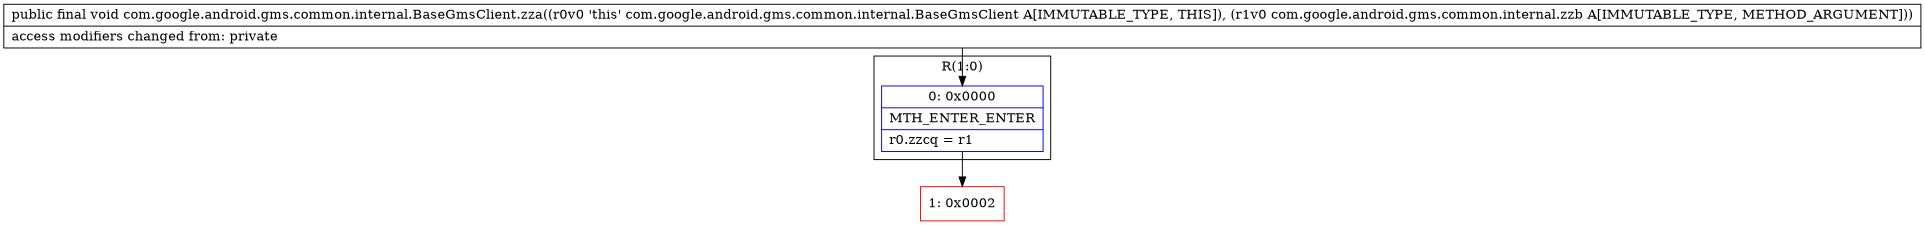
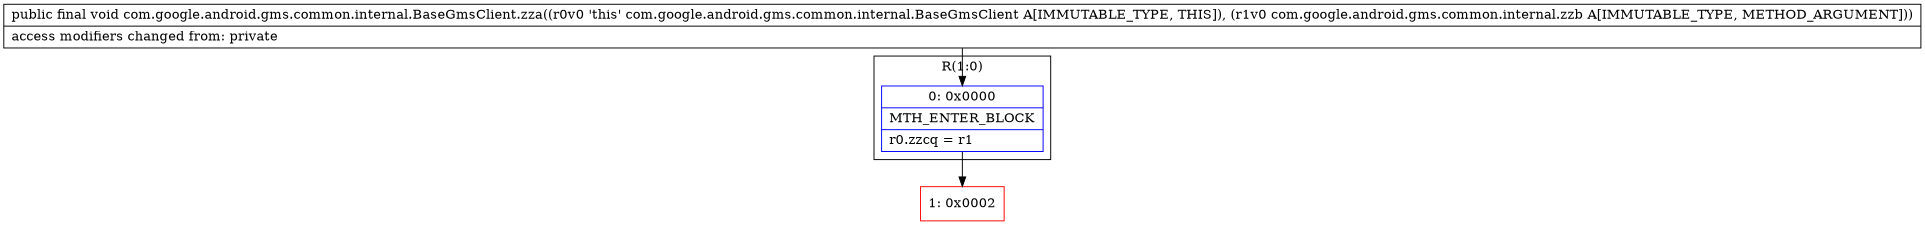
node "0: 0x0000": text "MTH_ENTER_ENTER" -> "MTH_ENTER_BLOCK"
